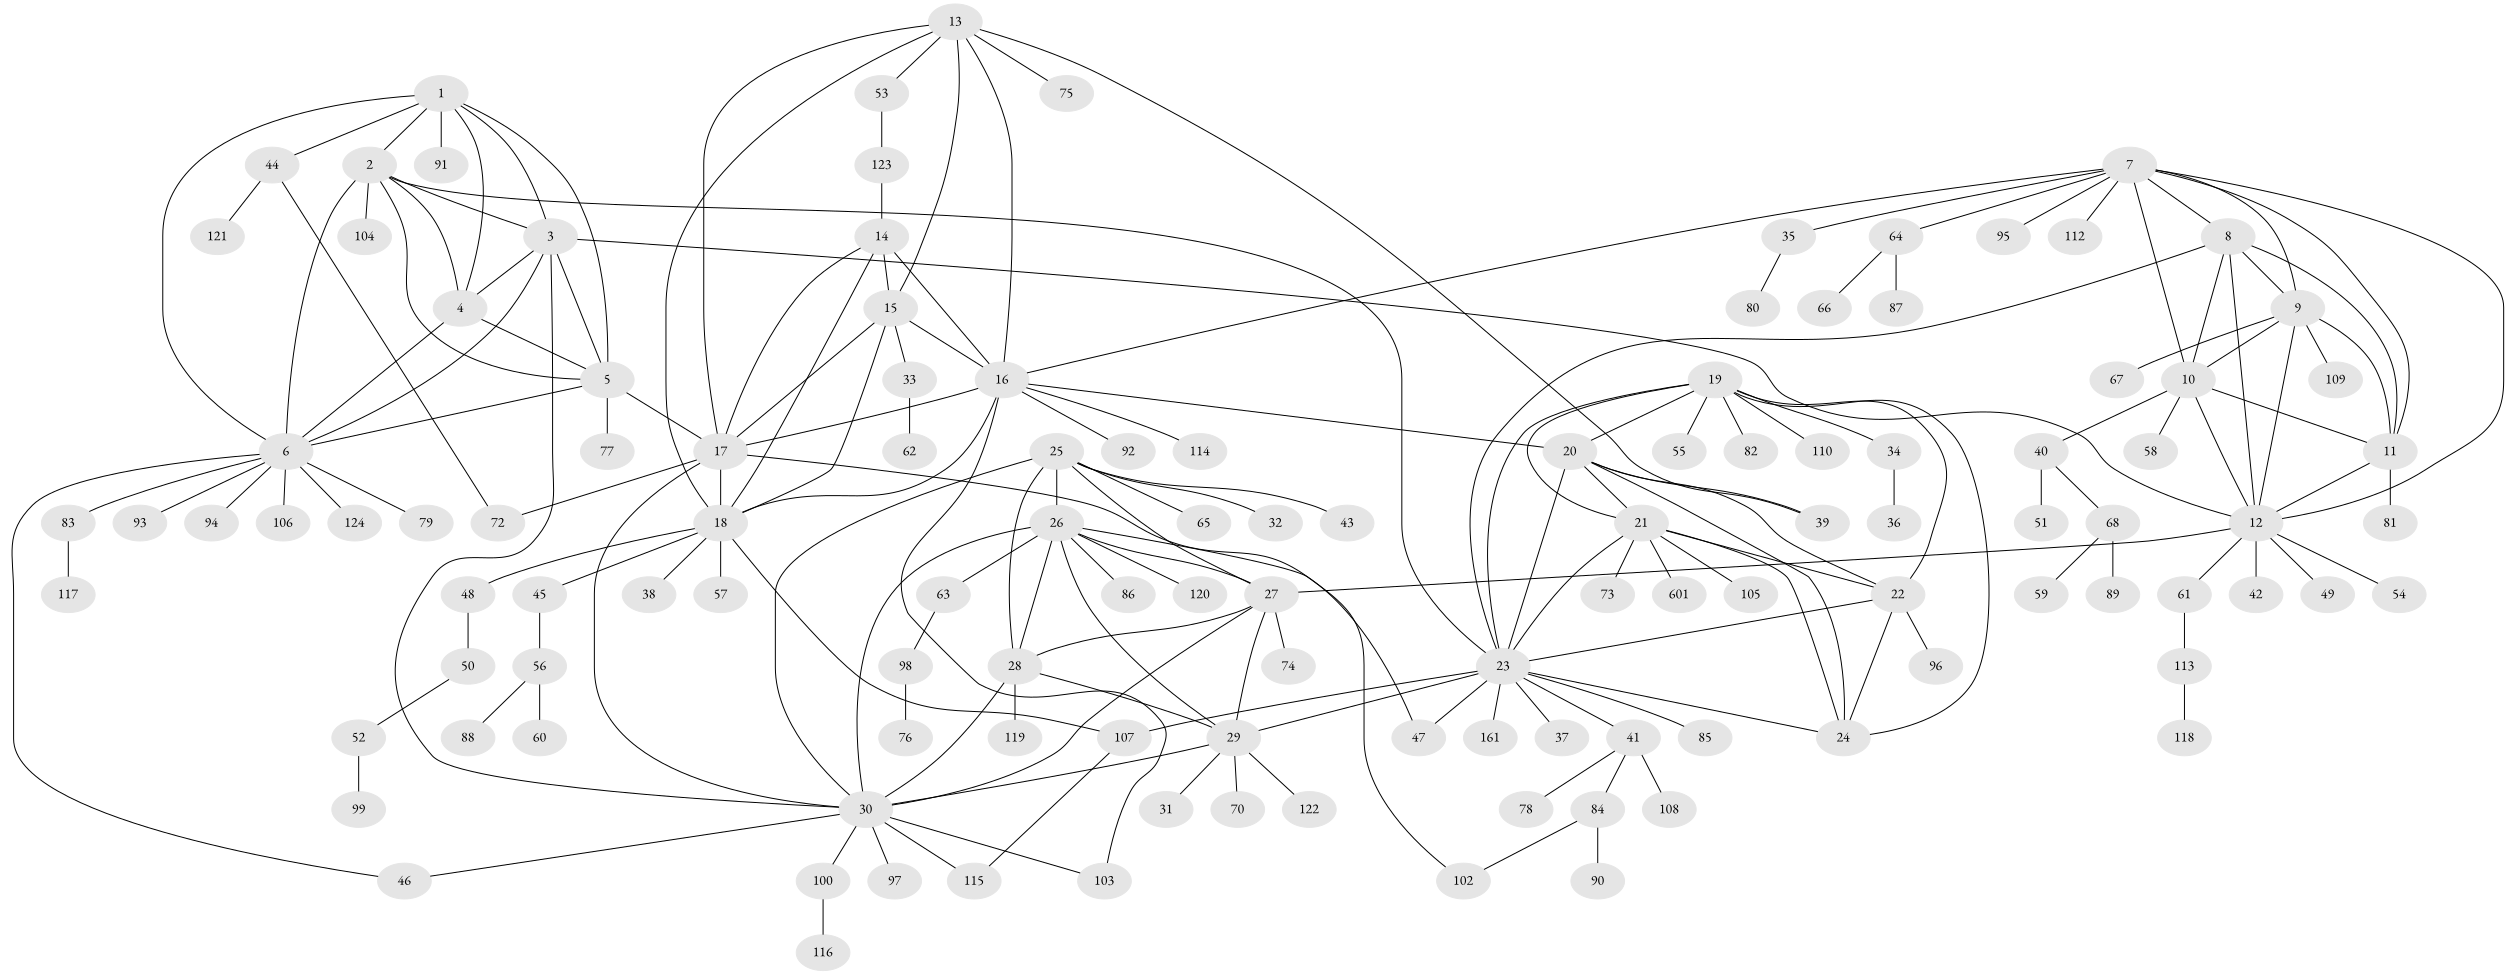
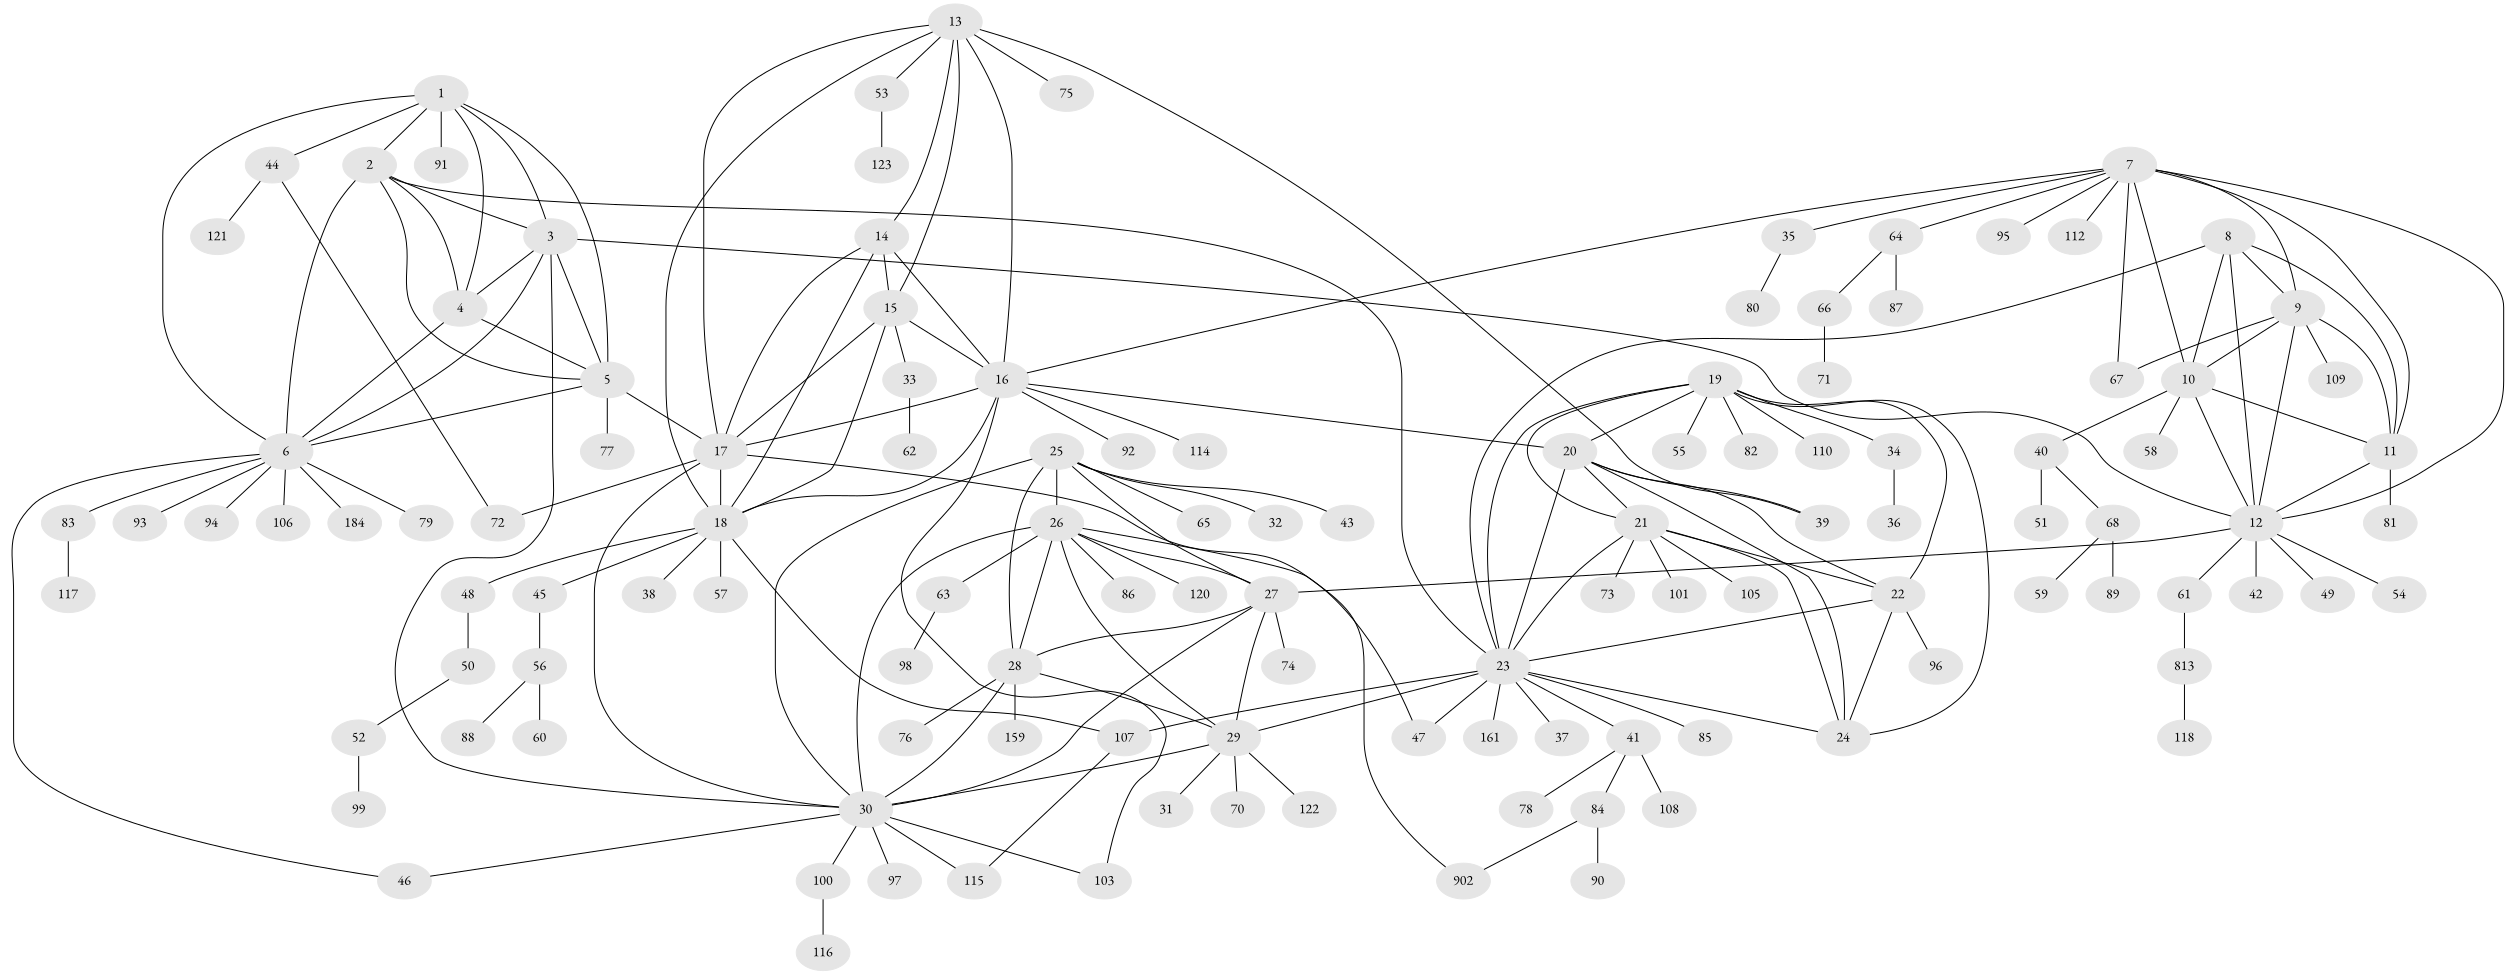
edge "123" -- "14": now "13" -- "14"
edge "7" -- "8": now "7" -- "67"
node "104": removed
node "71": added
node "124": label "124" -> "184"
node "601": label "601" -> "101"
node "113": label "113" -> "813"
edge "98" -- "76": now "28" -- "76"
node "119": label "119" -> "159"
node "102": label "102" -> "902"
